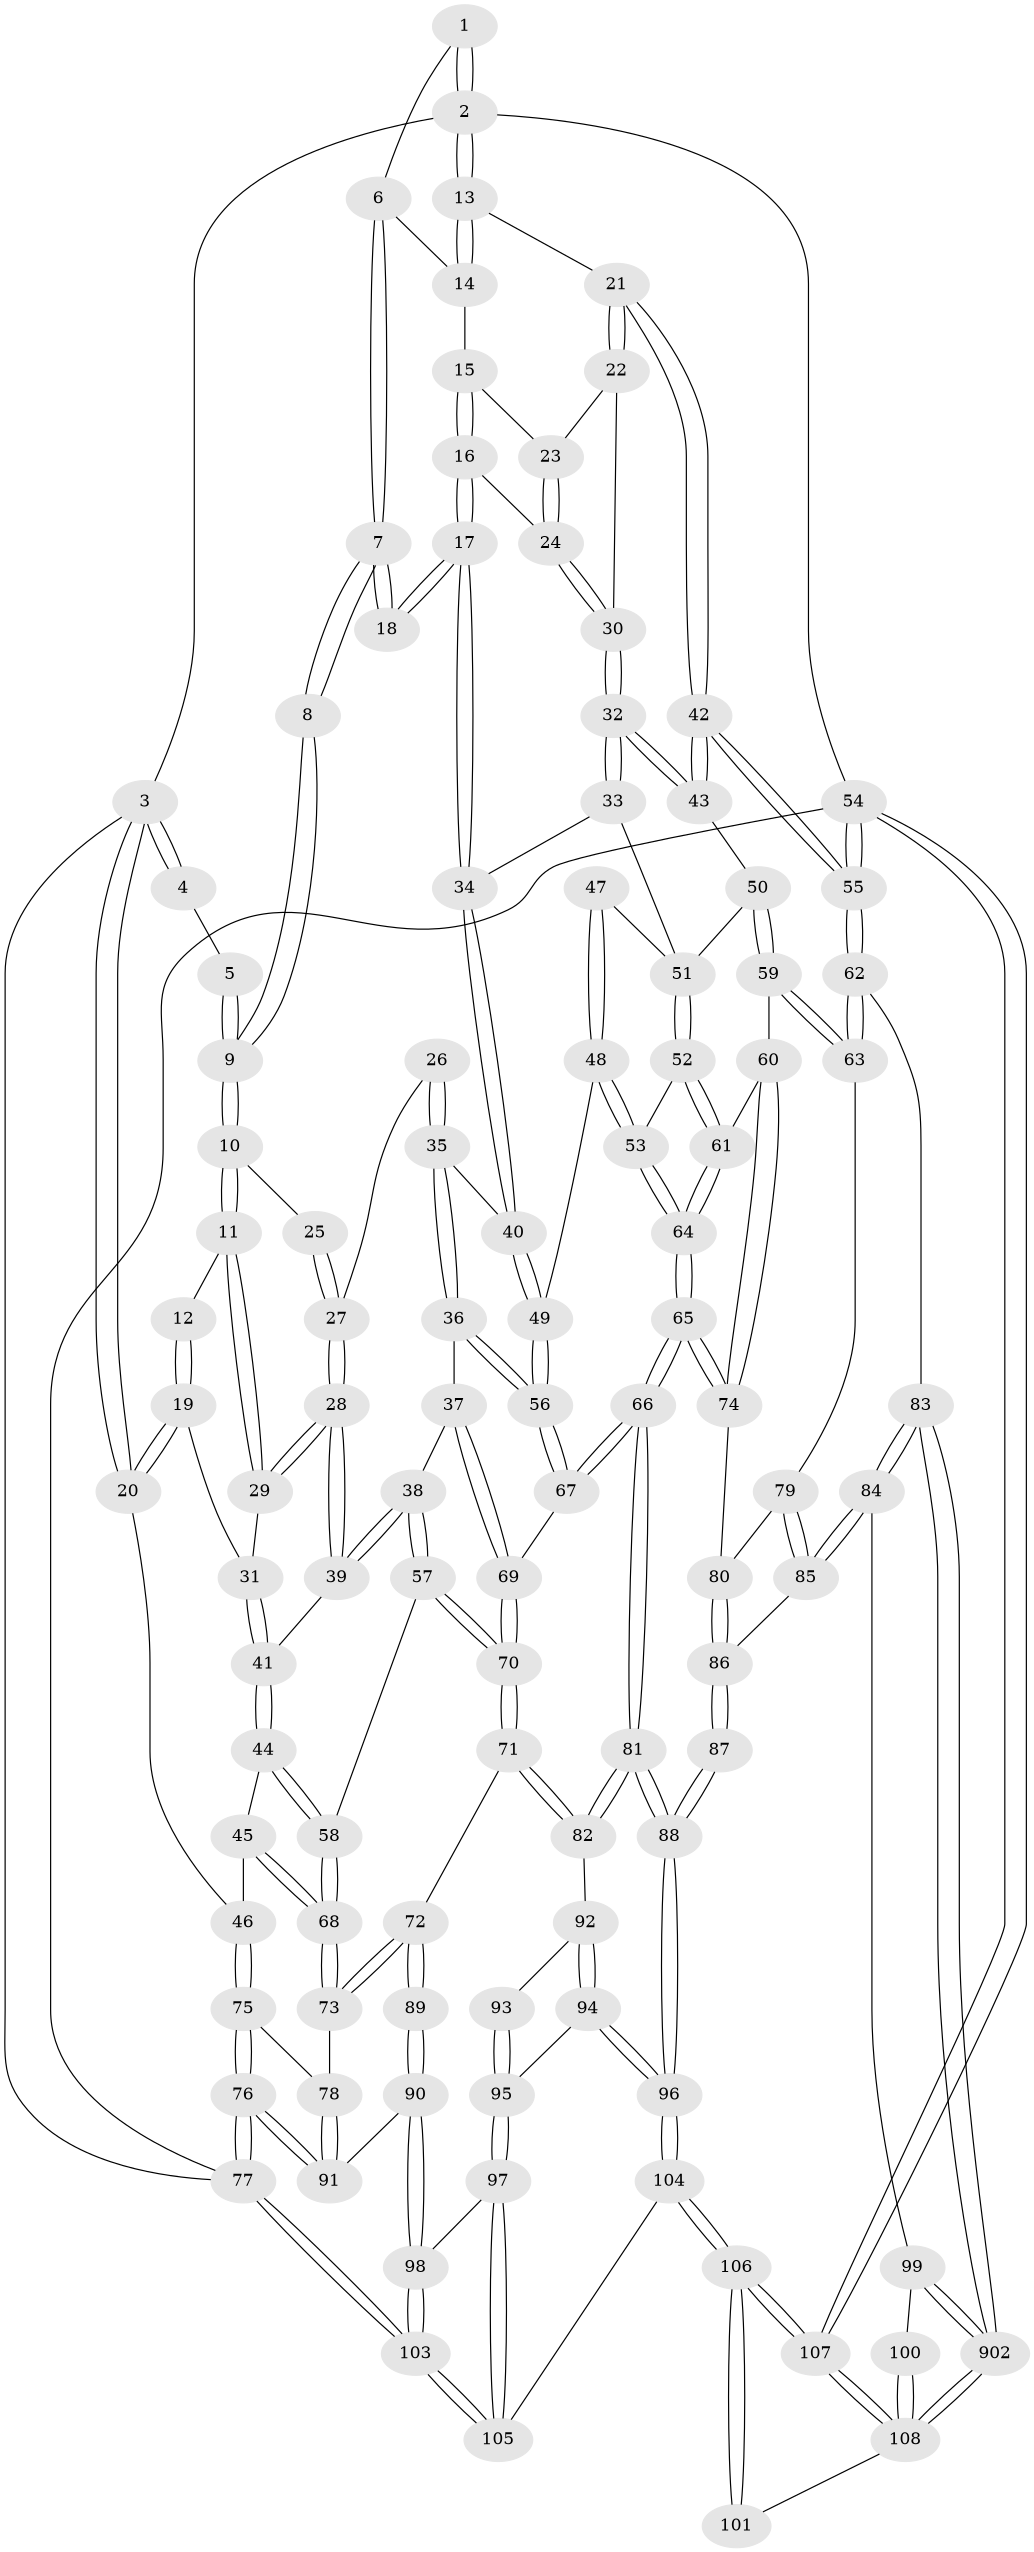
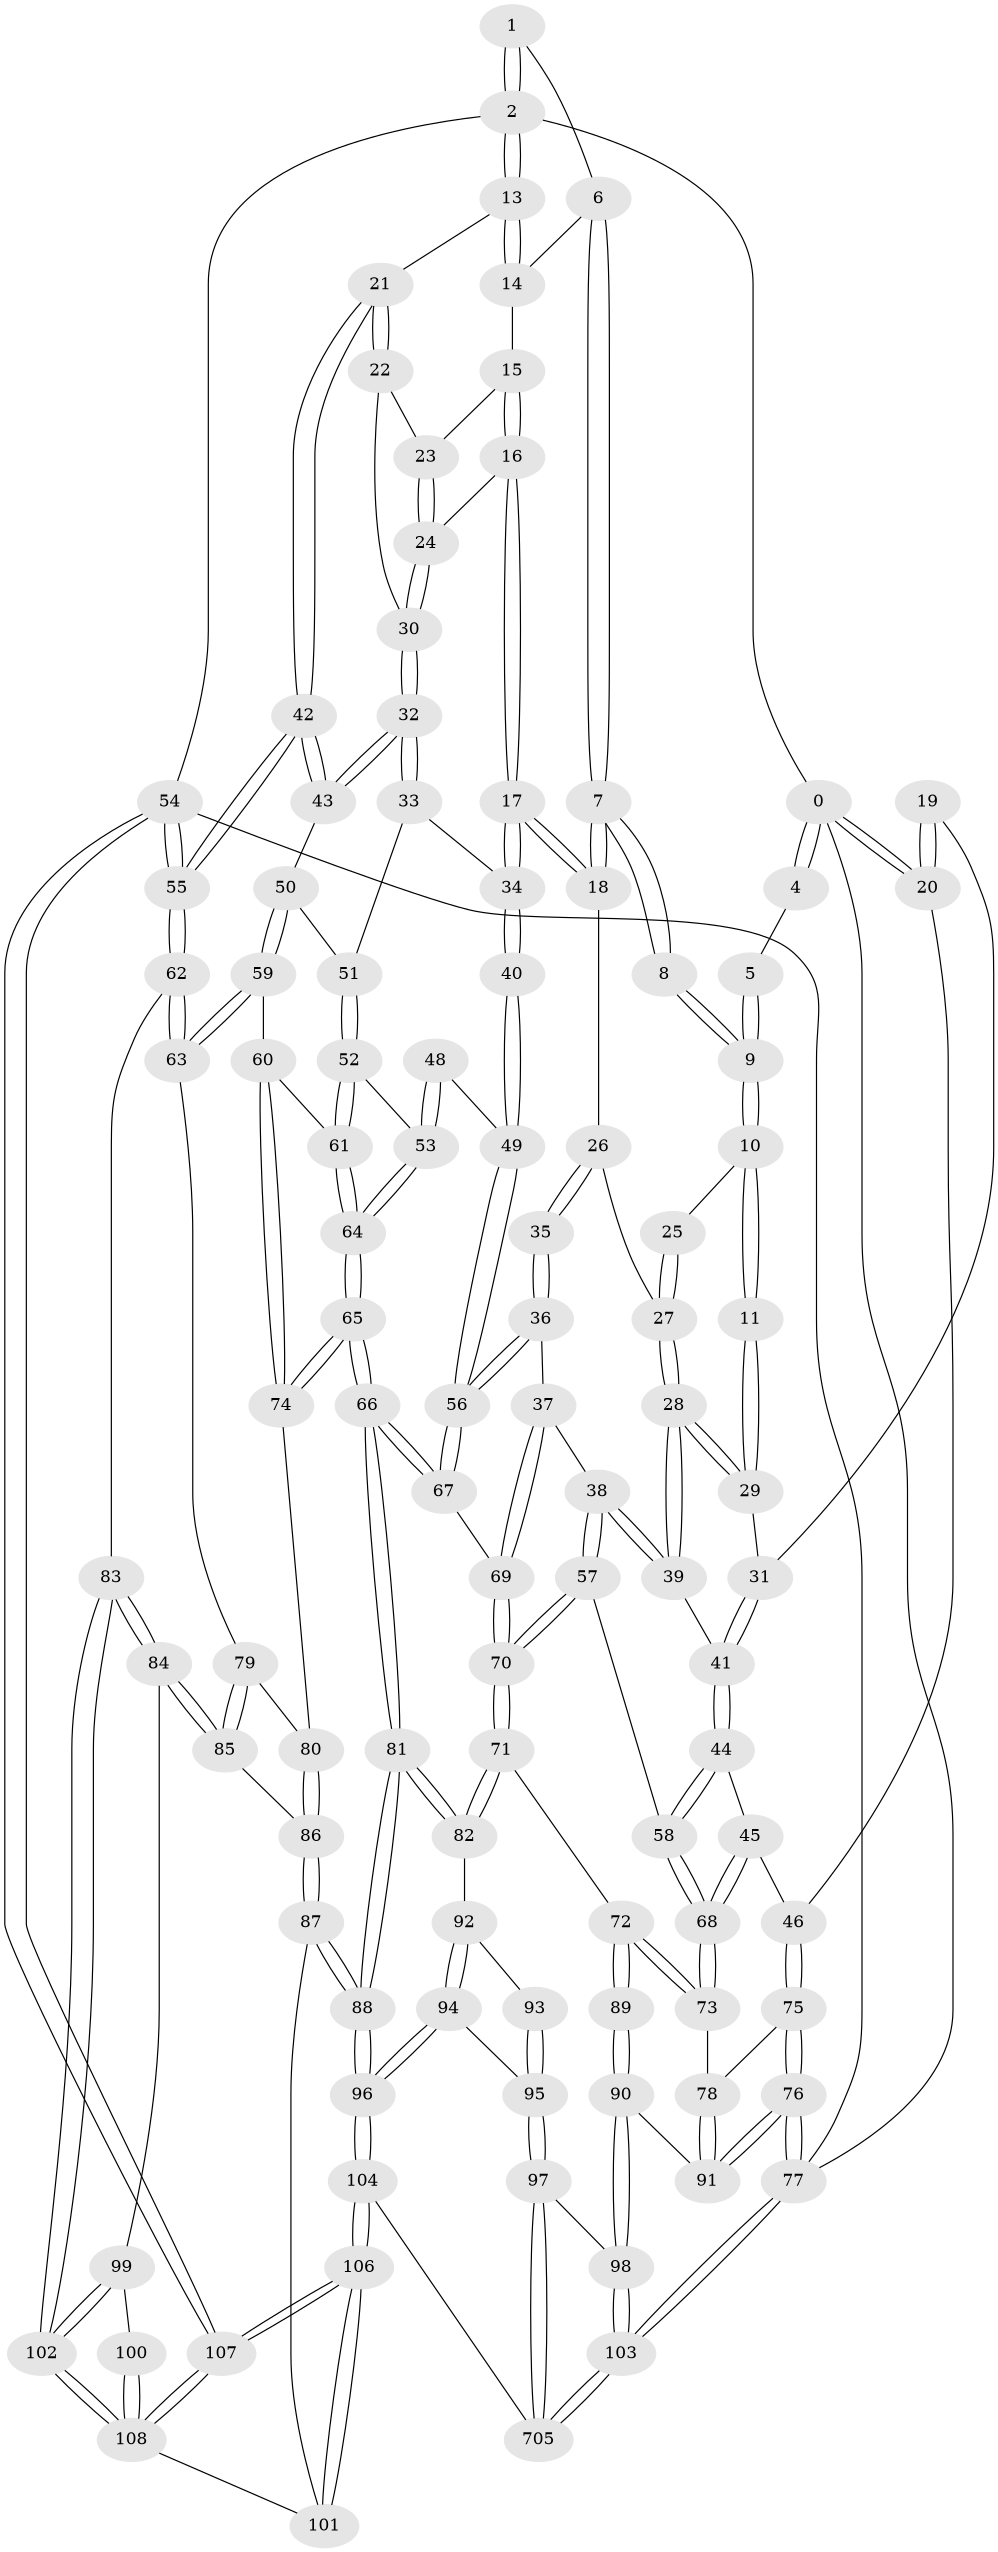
node "3": label "3" -> "0"
node "47": removed
edge "18" -- "26": added
edge "35" -- "40": removed
node "12": removed
edge "87" -- "101": added
node "902": label "902" -> "102"
node "105": label "105" -> "705"
